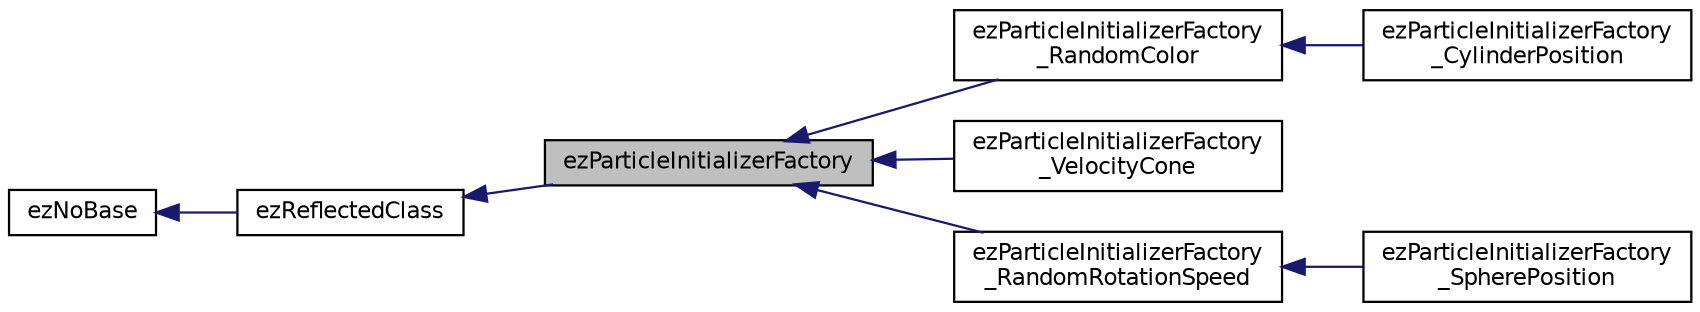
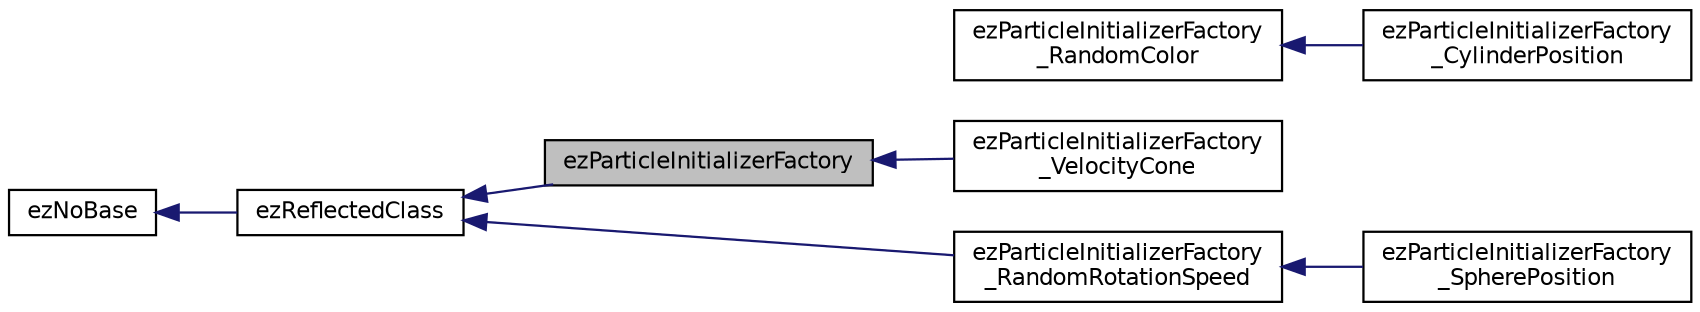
edge "ezParticleInitializerFactory _RandomColor" -> "ezParticleInitializerFactory": removed
edge "ezParticleInitializerFactory _RandomRotationSpeed" -> "ezParticleInitializerFactory": now "ezParticleInitializerFactory _RandomRotationSpeed" -> "ezReflectedClass"
